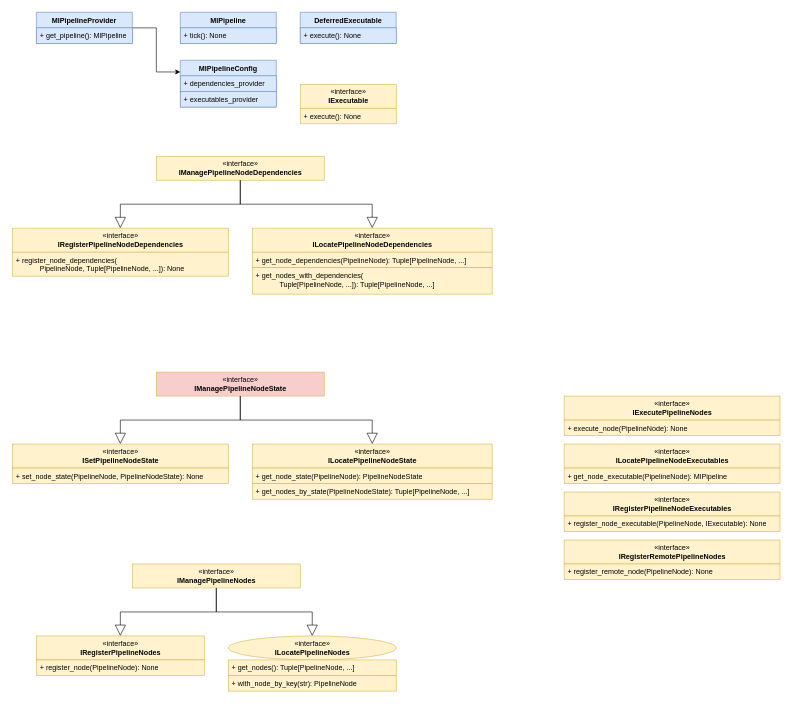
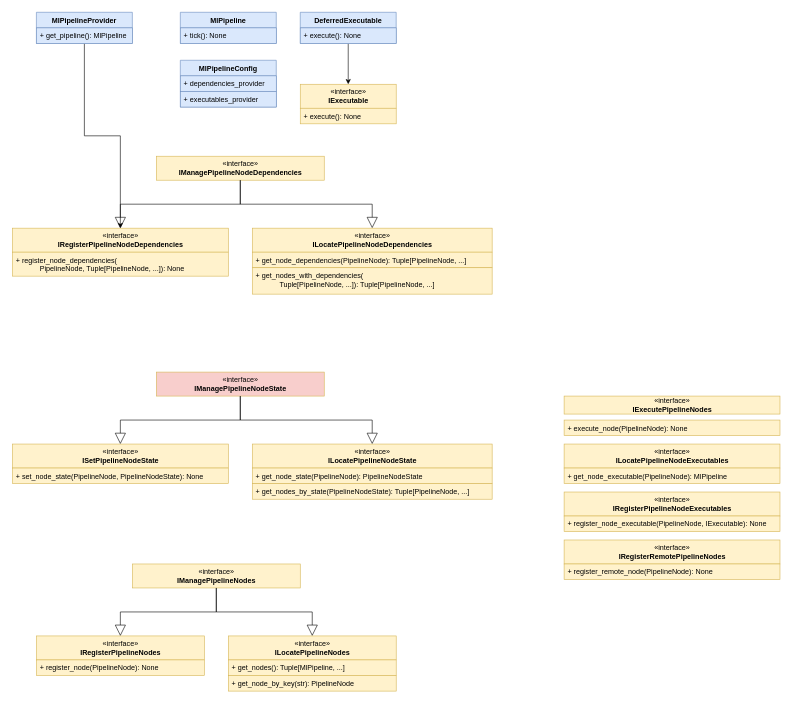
edge "MlPipelineProvider" -> "MlPipelineConfig": now "MlPipelineProvider" -> "«interface» IRegisterPipelineNodeDependencies"
edge "DeferredExecutable" -> "«interface» IExecutable": added
node "«interface» IExecutePipelineNodes": size 216x24 -> 216x18
node "«interface» ILocatePipelineNodes": shape ellipse -> rectangle
node "+ get_nodes(): Tuple[PipelineNode, ...]": label "+ get_nodes(): Tuple[PipelineNode, ...]" -> "+ get_nodes(): Tuple[MlPipeline, ...]"
node "+ with_node_by_key(str): PipelineNode": label "+ with_node_by_key(str): PipelineNode" -> "+ get_node_by_key(str): PipelineNode"
